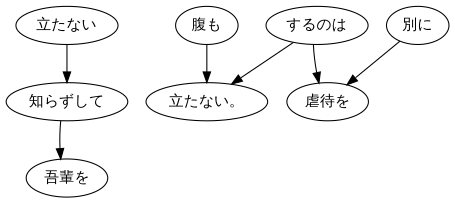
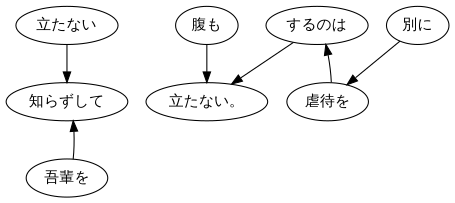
edge "するのは" -> "虐待を": reversed
edge "知らずして" -> "吾輩を": reversed
